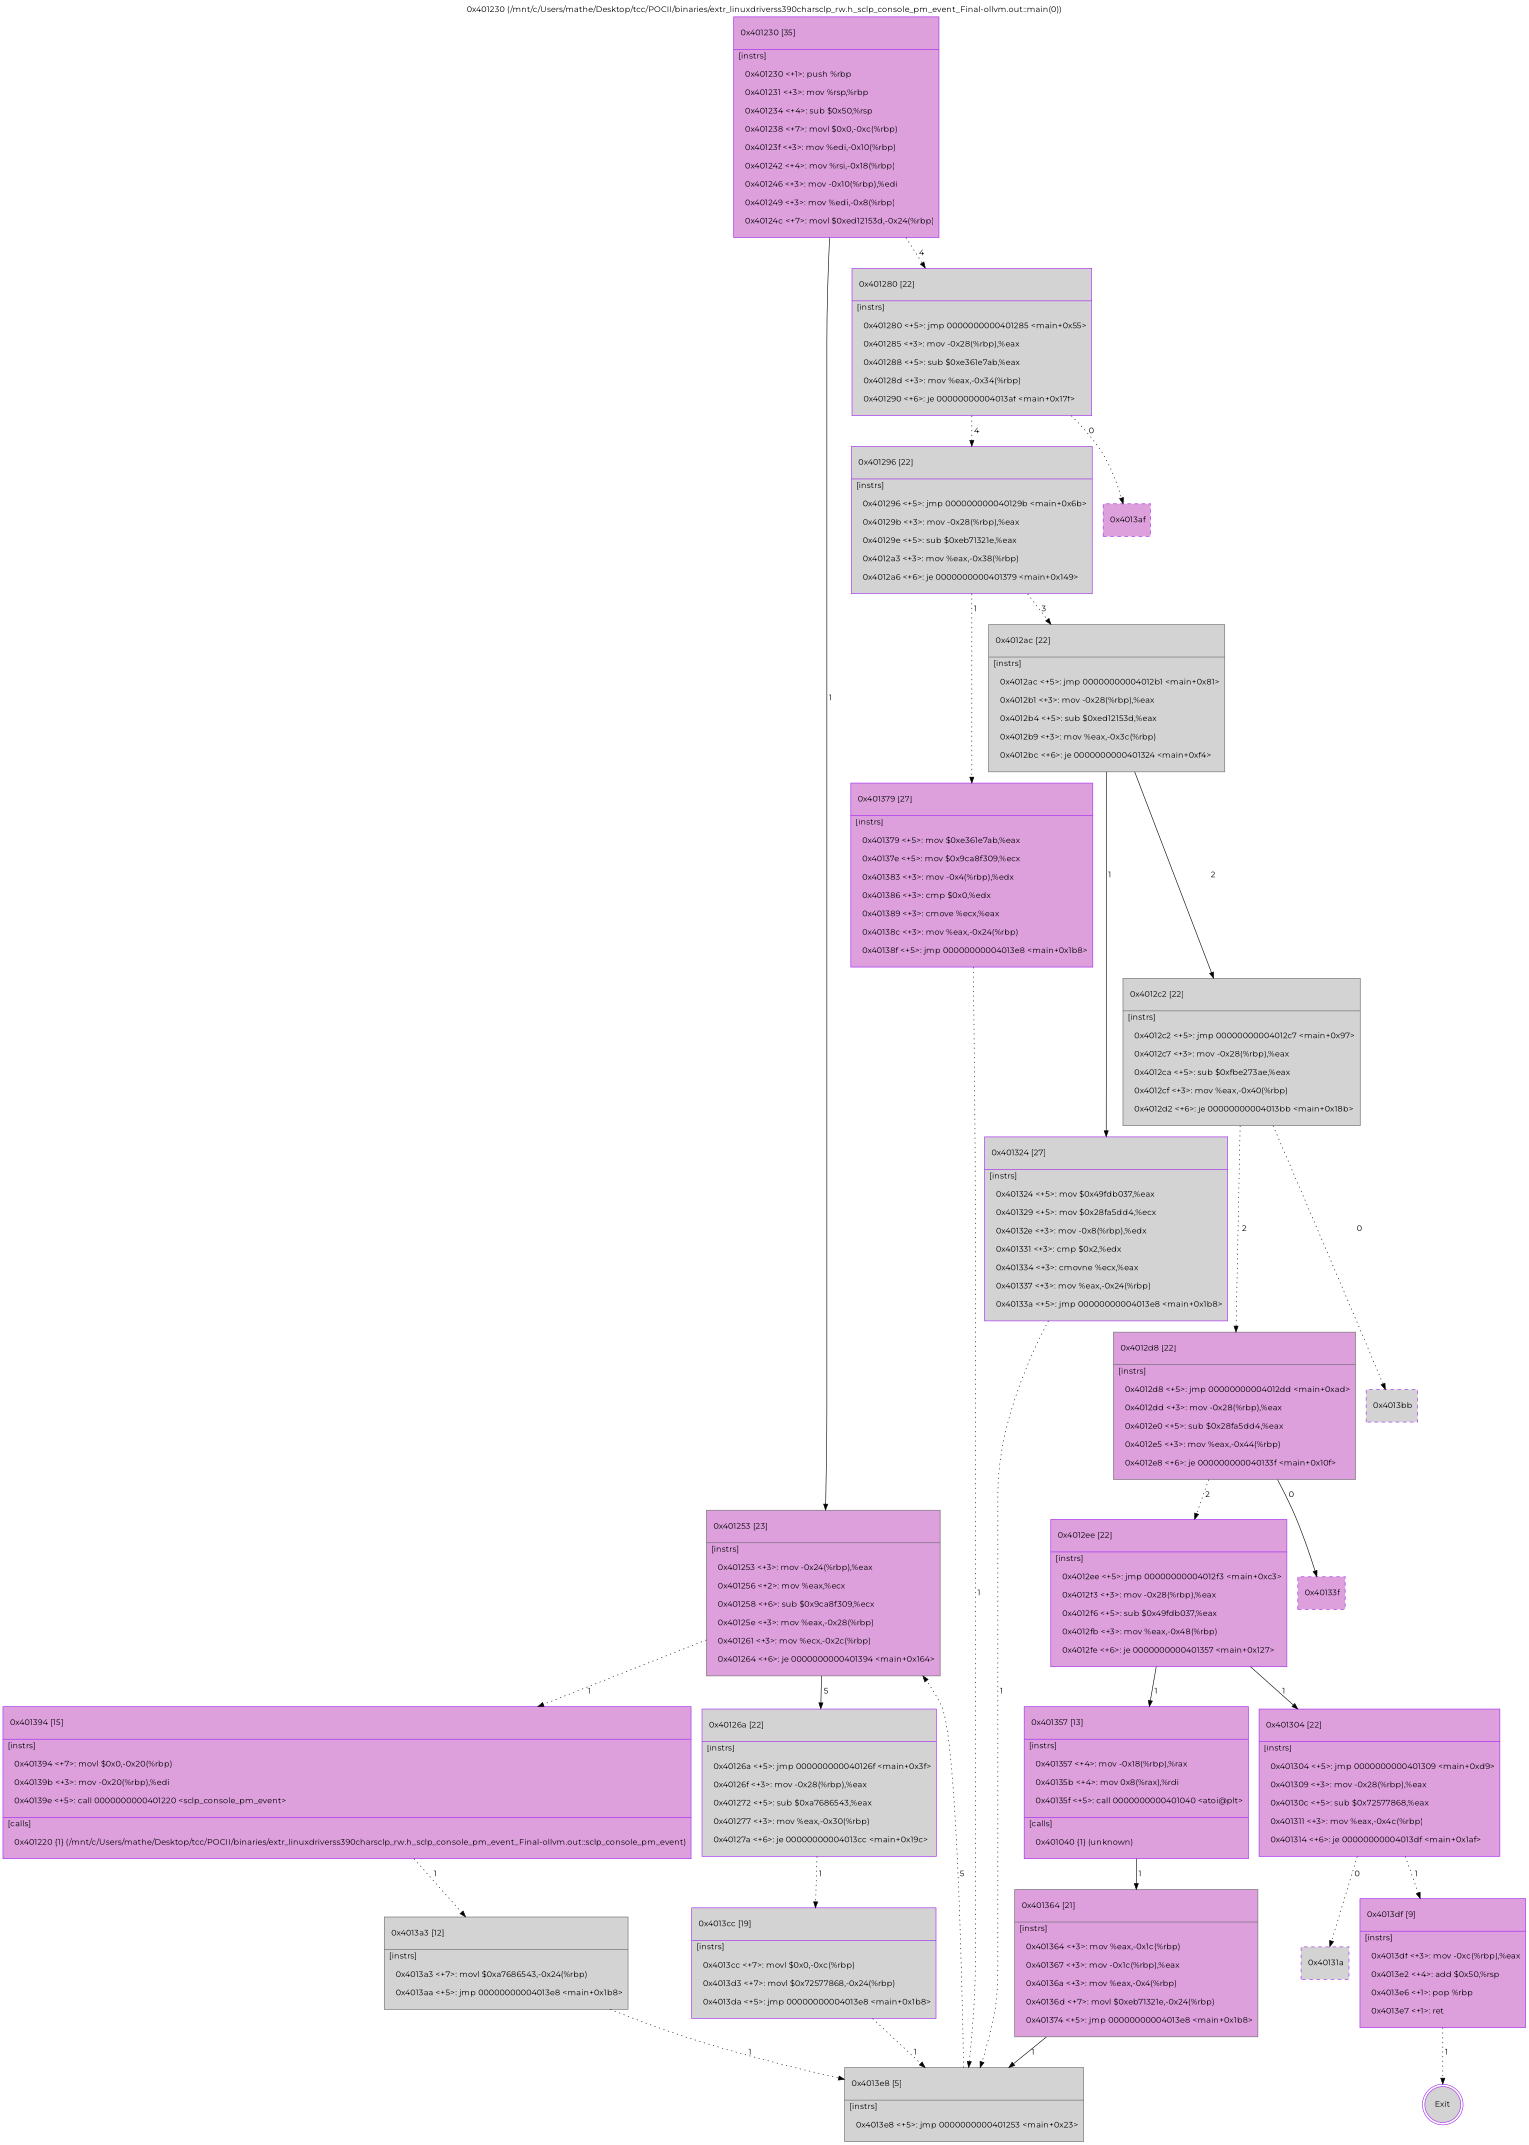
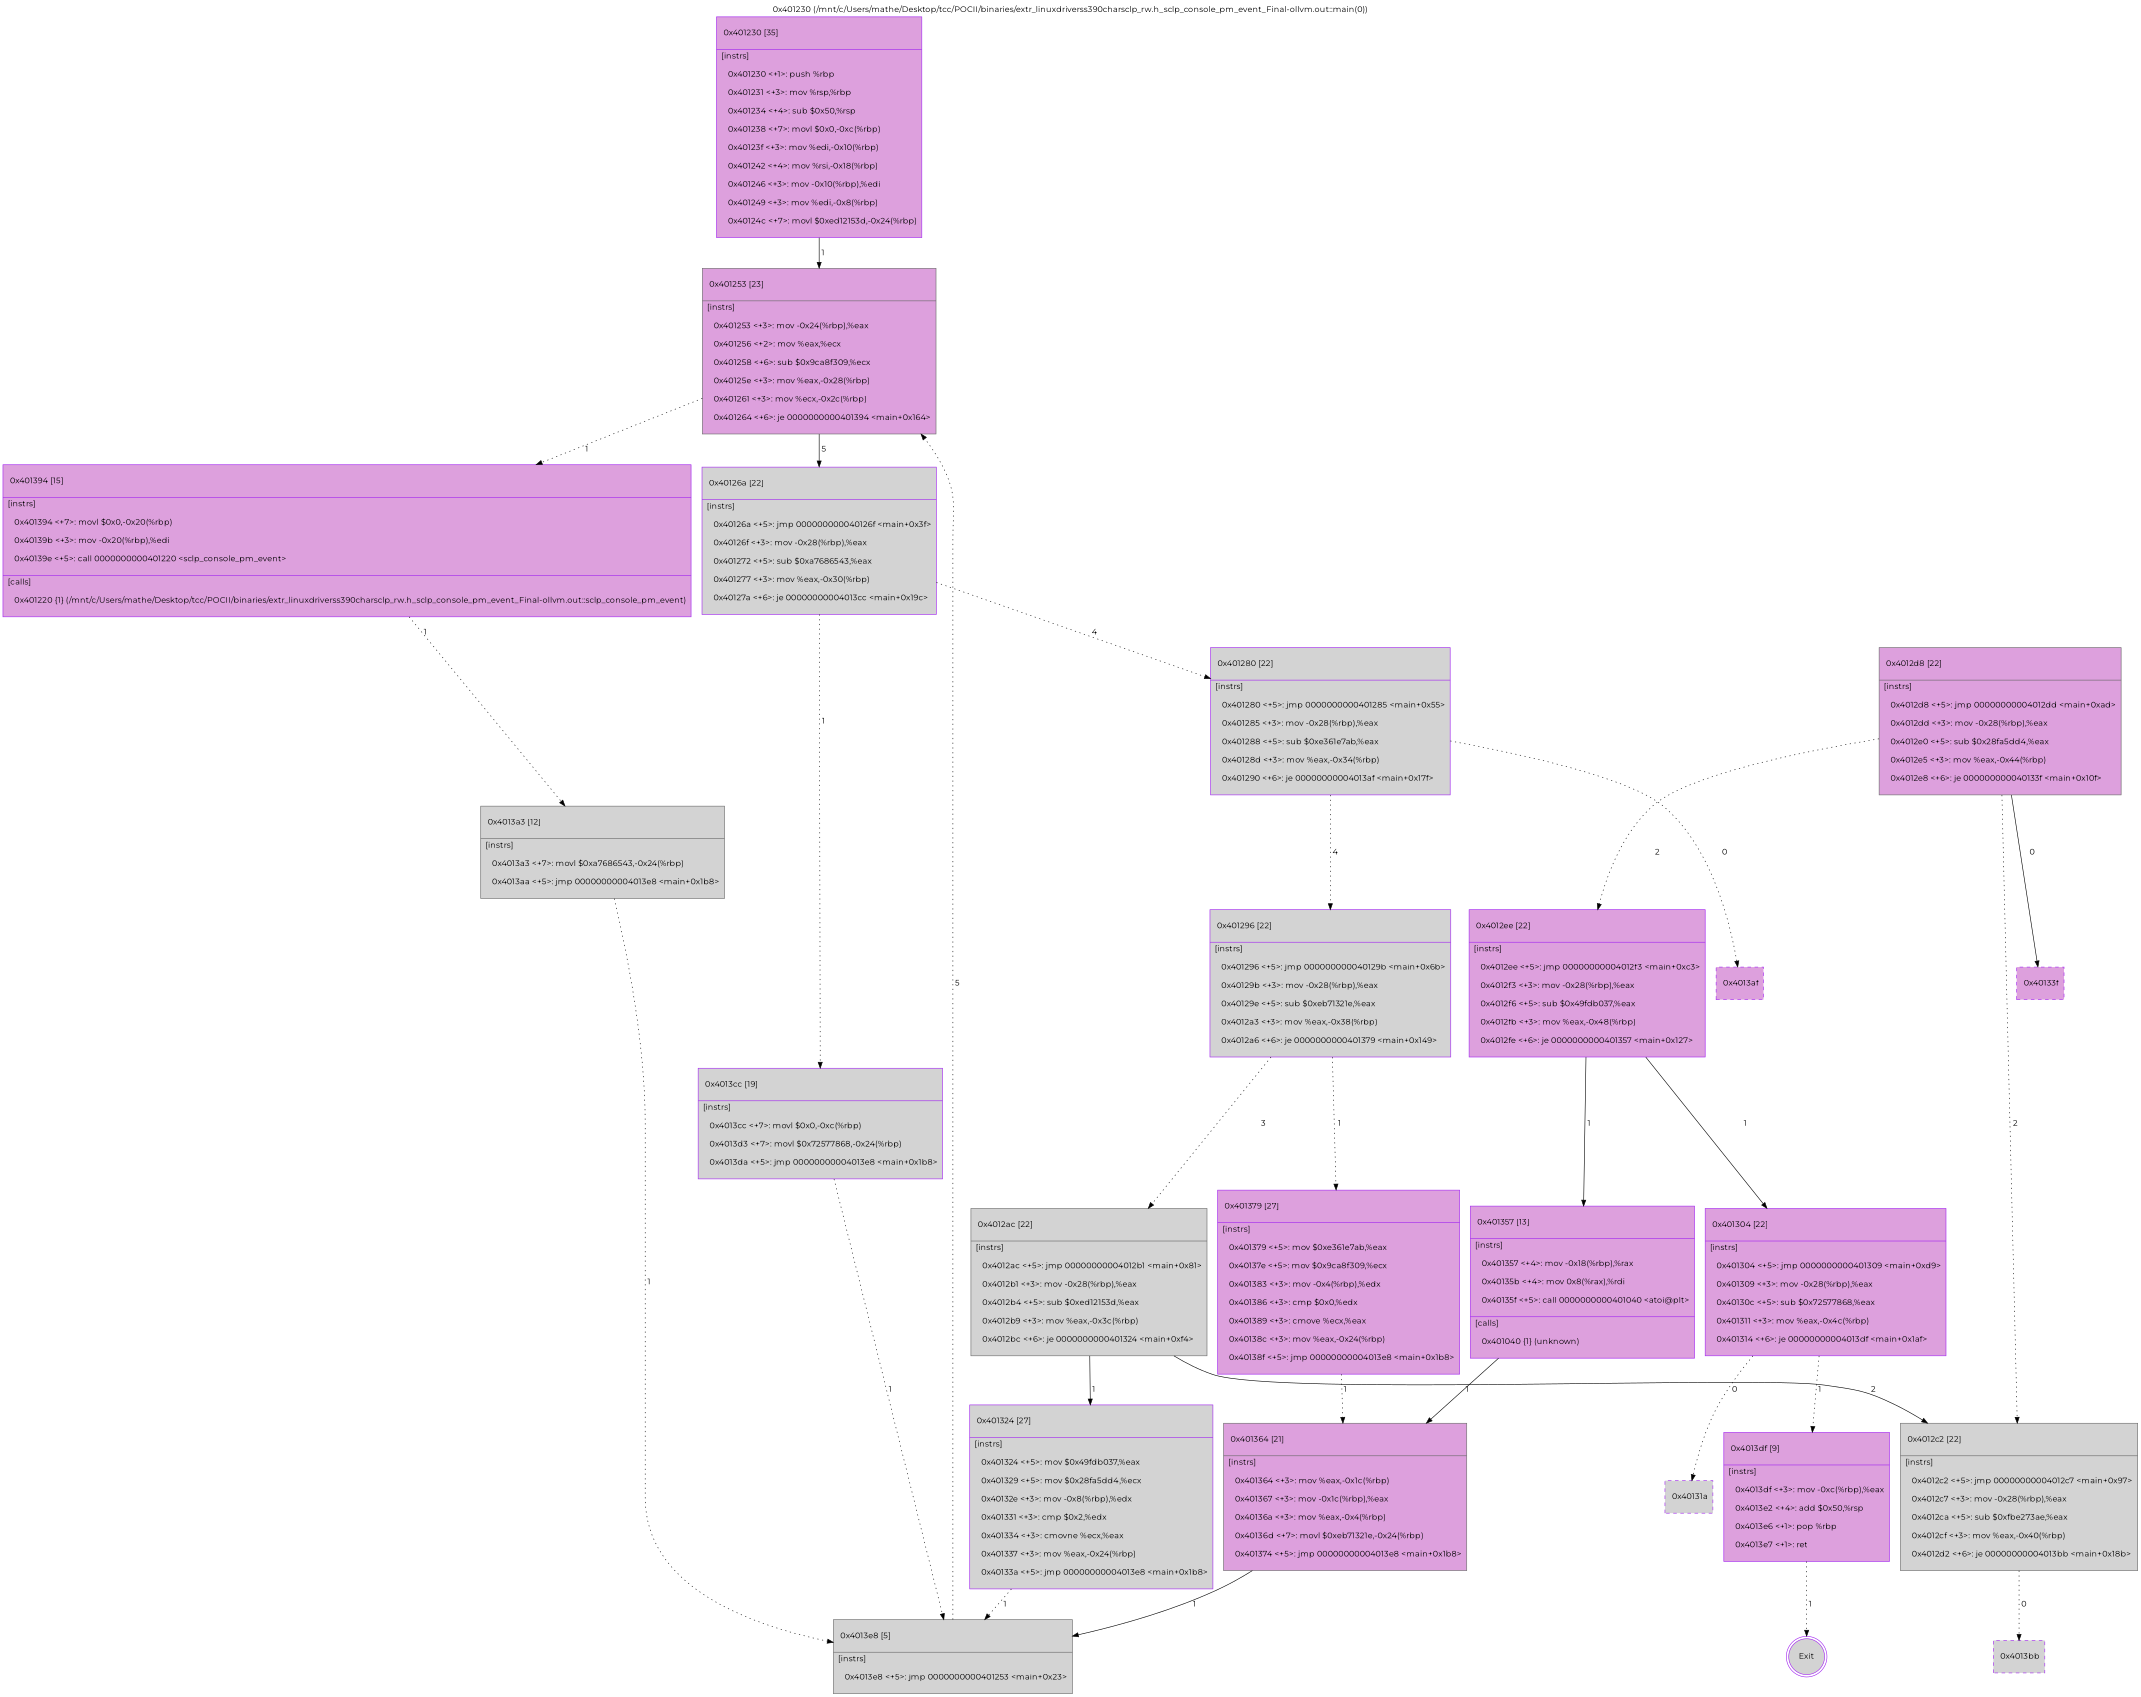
edge "0x401230 [35]" -> "0x401280 [22]": now "0x40126a [22]" -> "0x401280 [22]"
edge "0x4012c2 [22]" -> "0x4012d8 [22]": reversed
edge "0x401379 [27]" -> "0x4013e8 [5]": now "0x401379 [27]" -> "0x401364 [21]"
